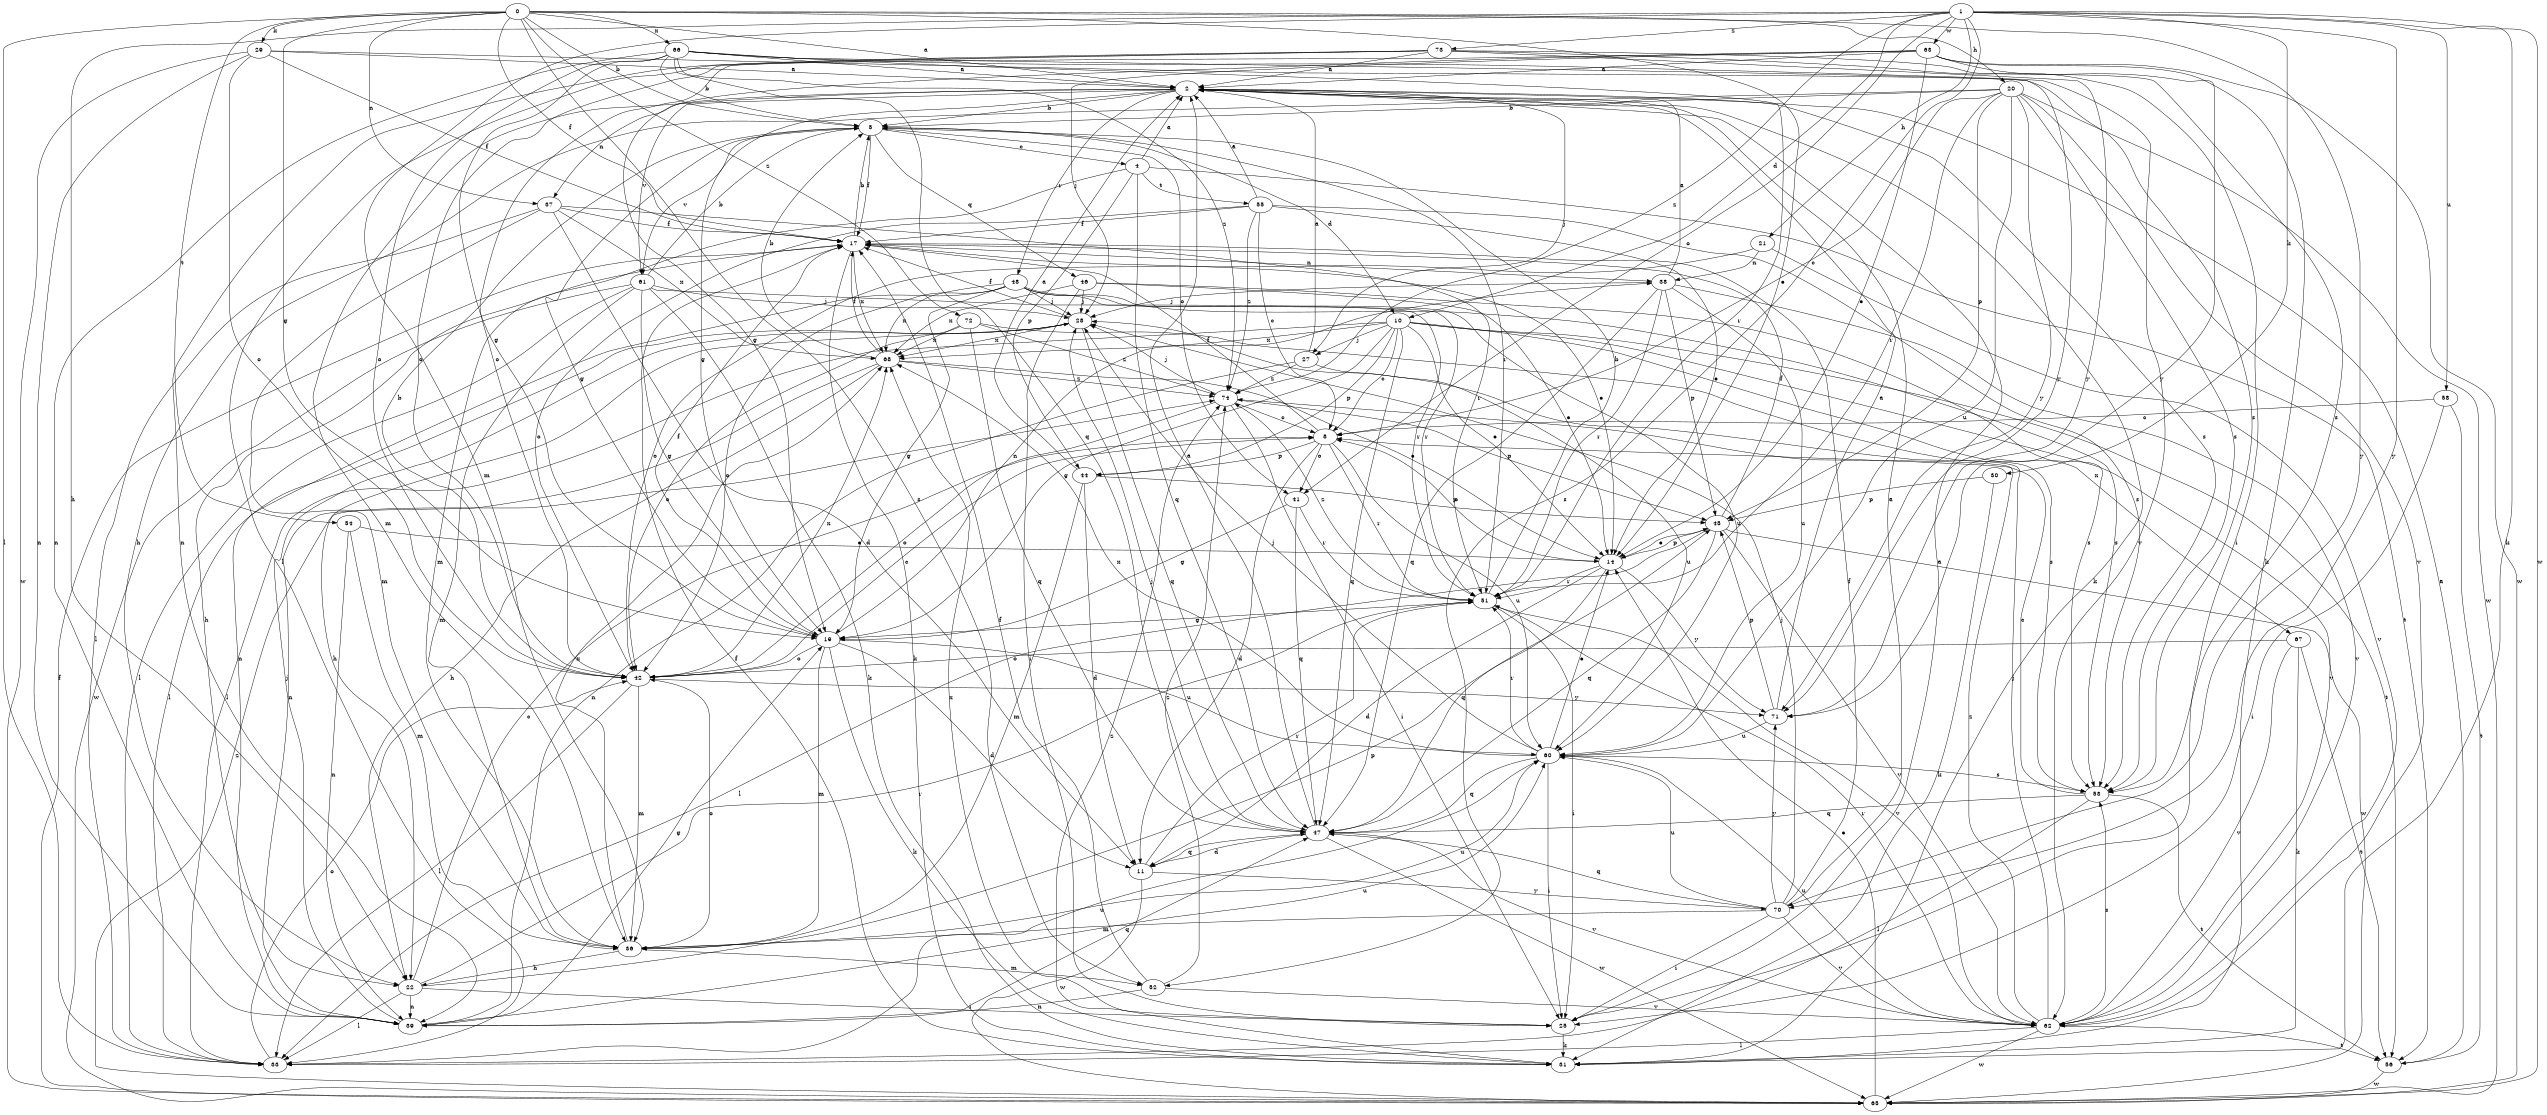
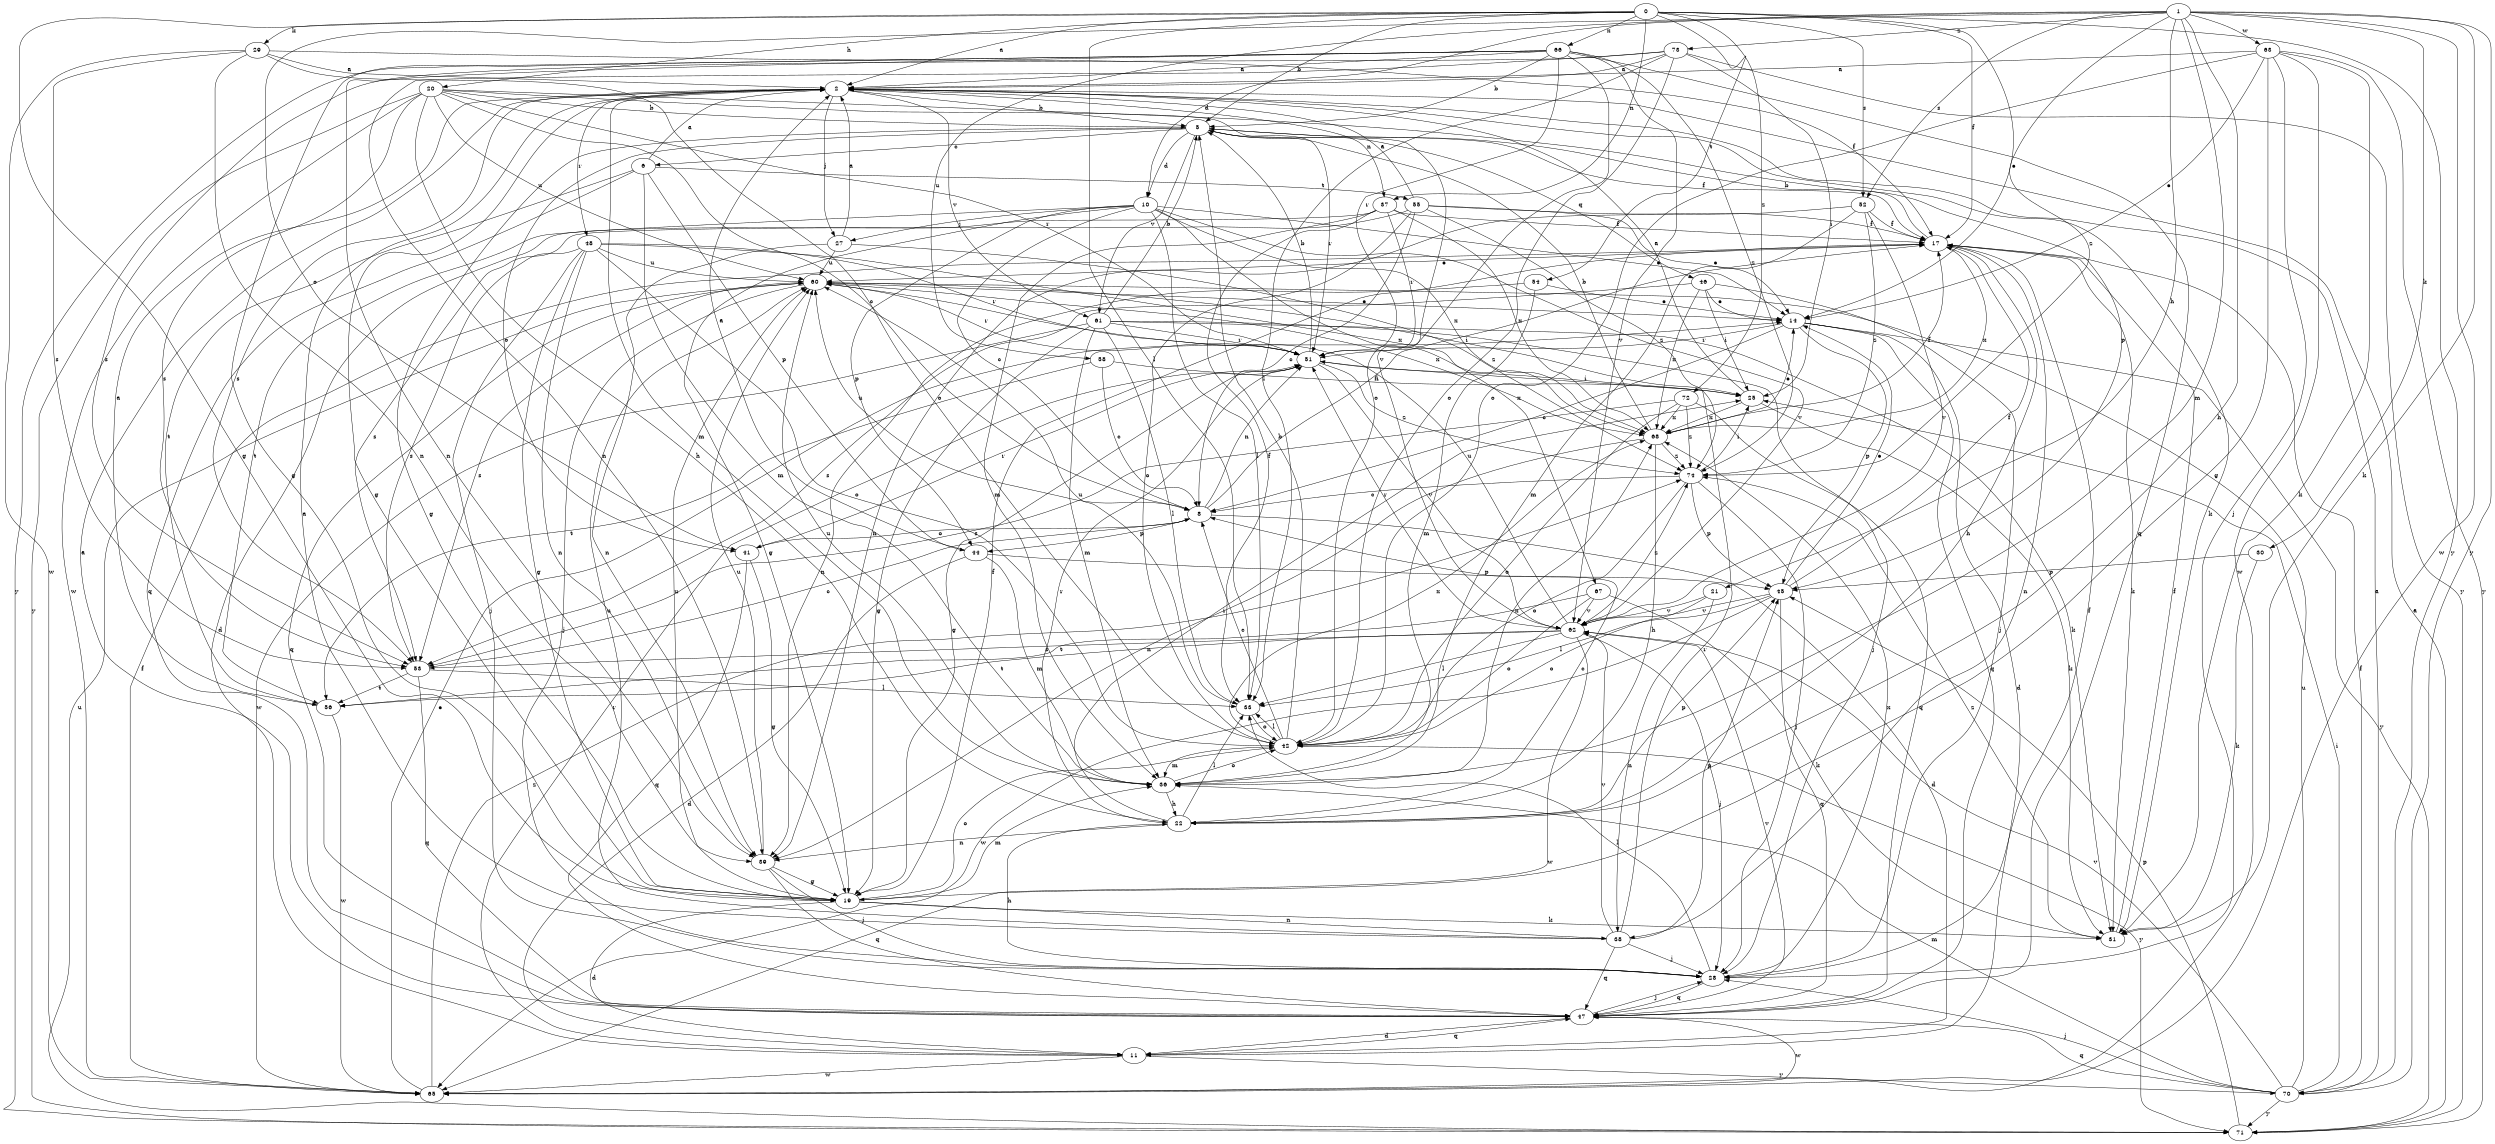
node "4": label "4" -> "6"
edge "17" -> "14": now "17" -> "60"
edge "8" -> "51": label "r" -> "n"
edge "10" -> "47": removed, label "q"
edge "37" -> "33": label "l" -> "f"
edge "36" -> "52": reversed
